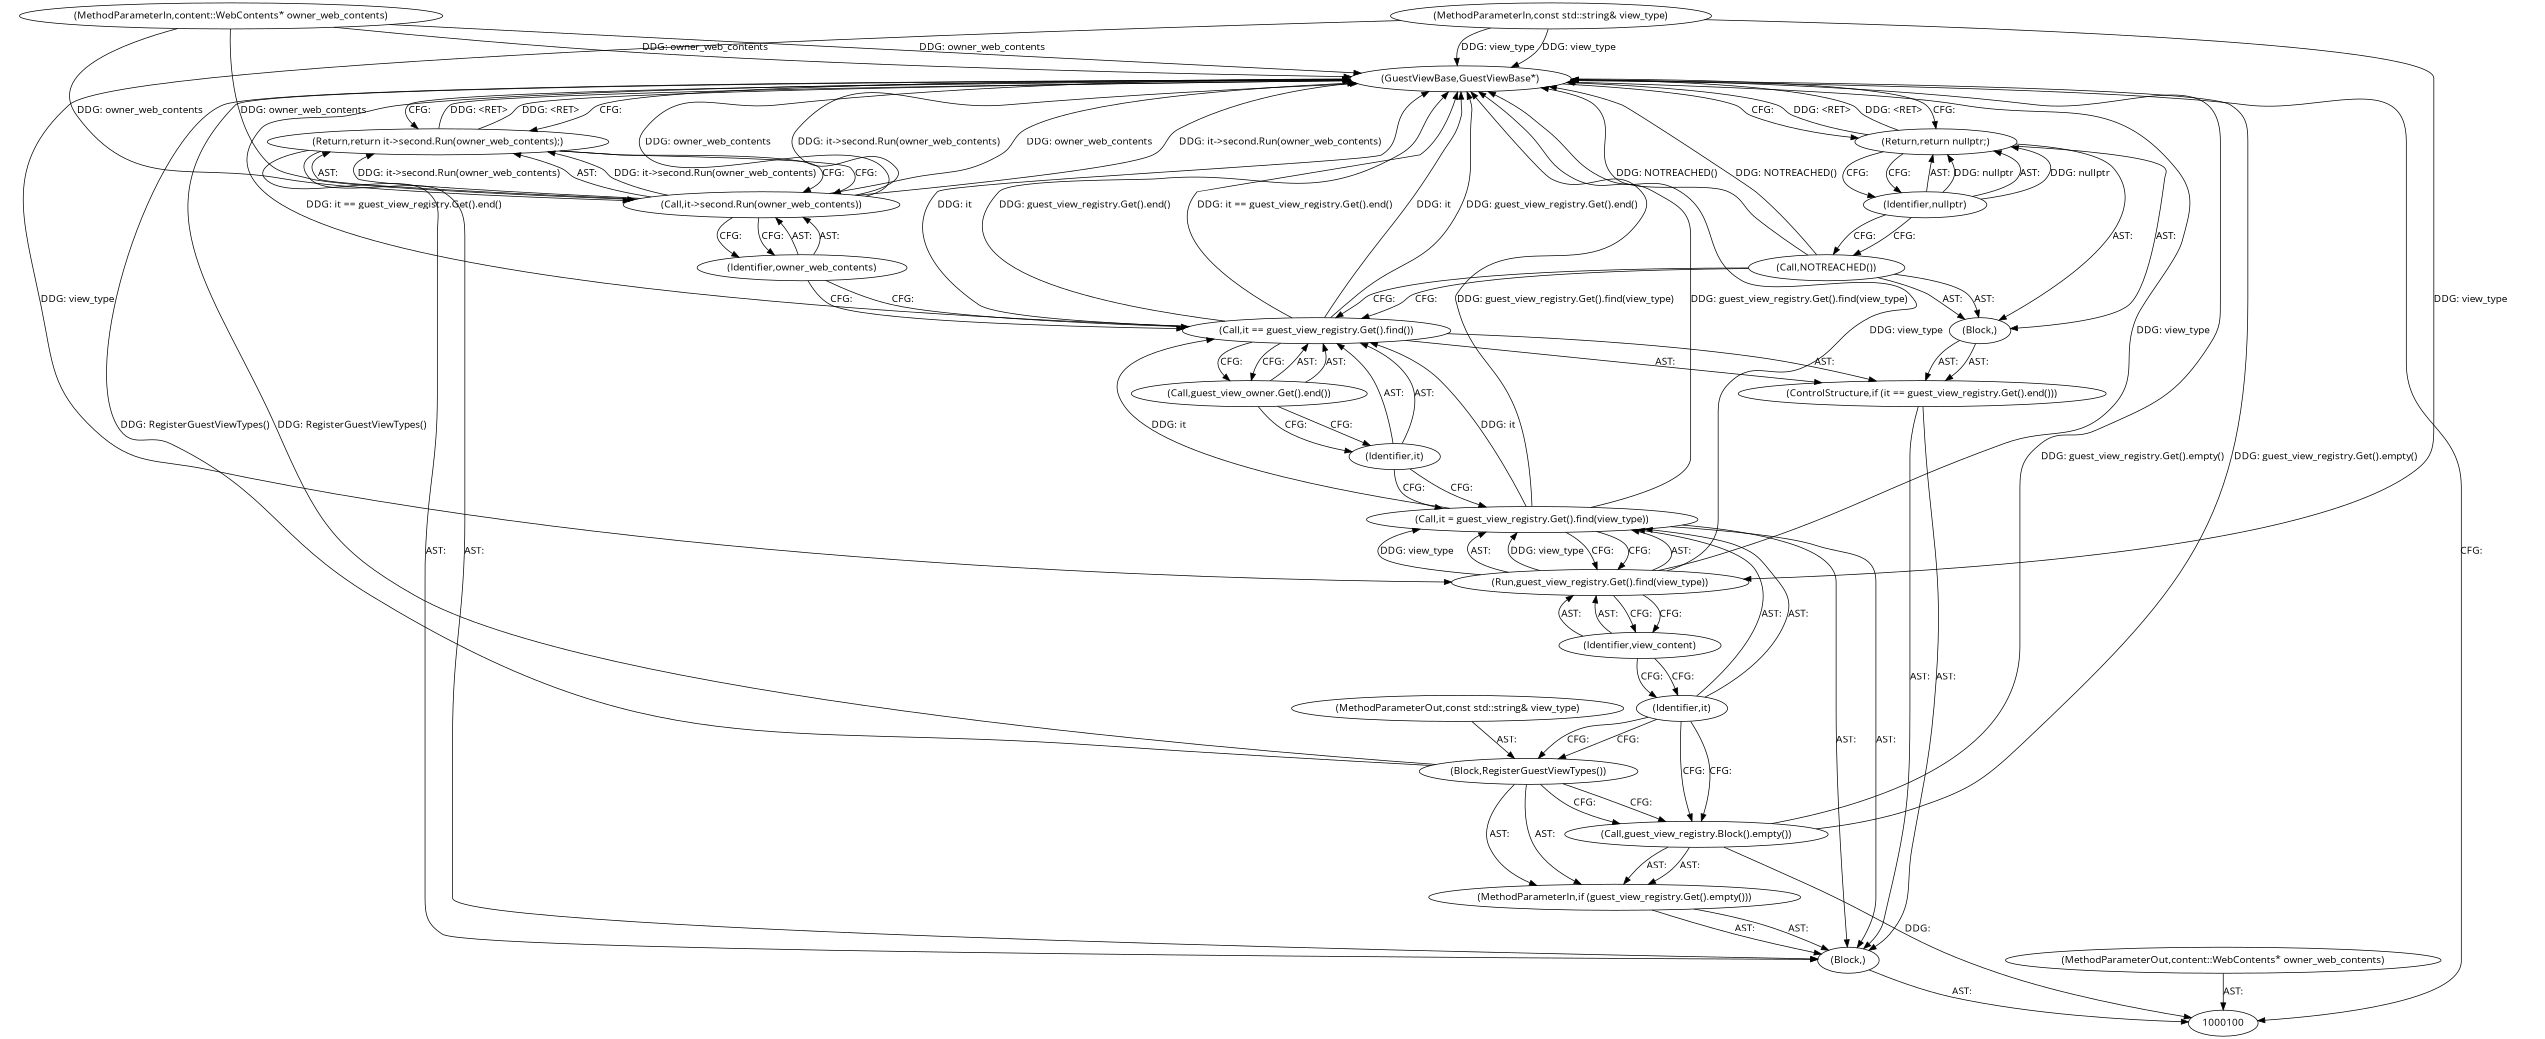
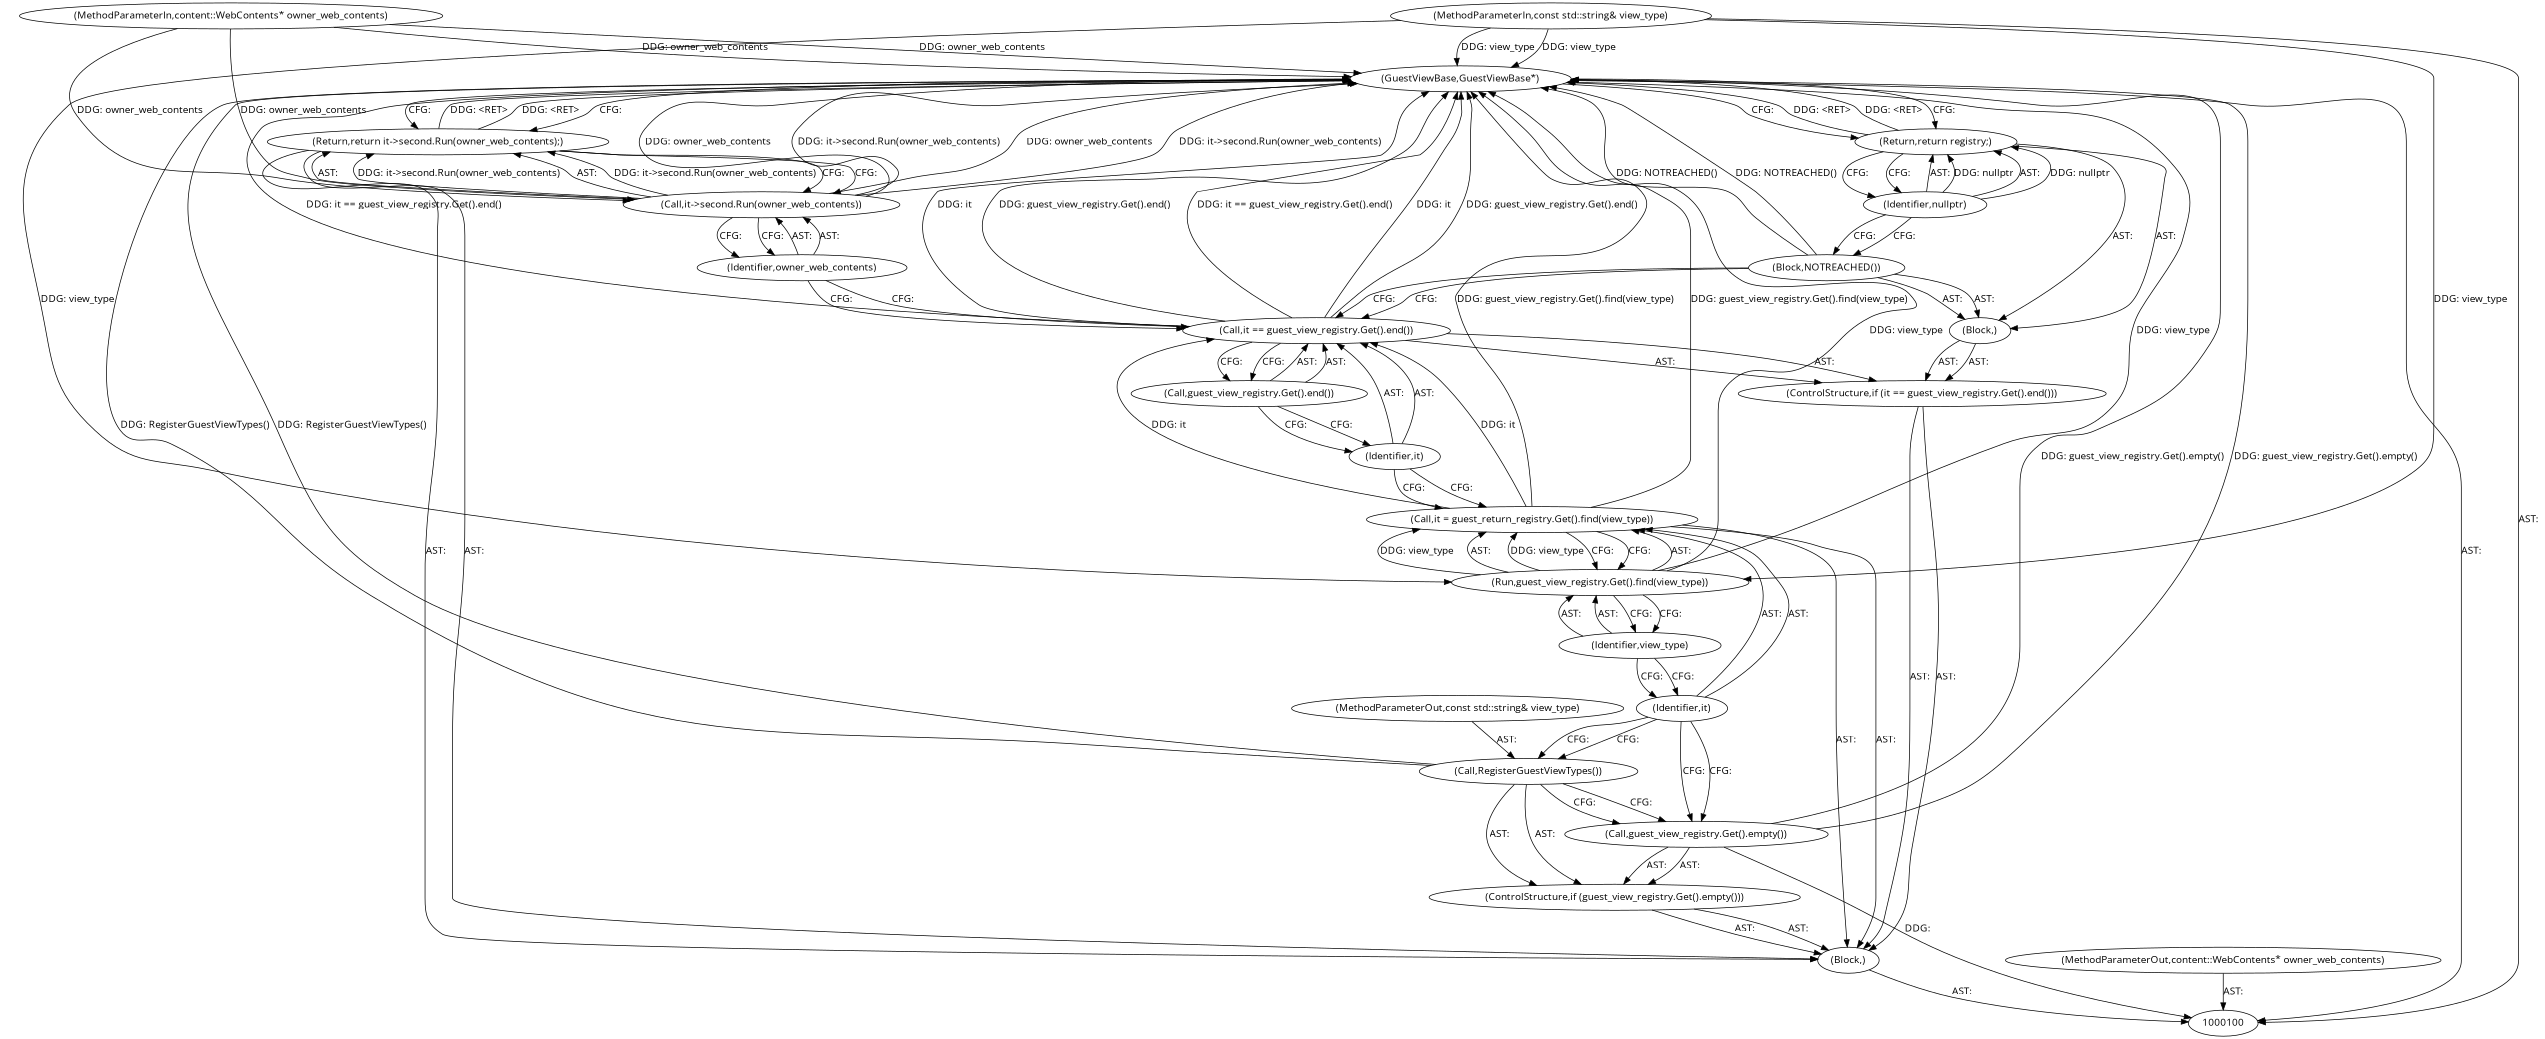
node "(Return,return nullptr;)": label "(Return,return nullptr;)" -> "(Return,return registry;)"
edge "(MethodParameterIn,const std::string& view_type)" -> "1000100": added, label "AST:"
node "(Call,NOTREACHED())": label "(Call,NOTREACHED())" -> "(Block,NOTREACHED())"
node "(Call,it == guest_view_registry.Get().find())": label "(Call,it == guest_view_registry.Get().find())" -> "(Call,it == guest_view_registry.Get().end())"
node "(Call,guest_view_owner.Get().end())": label "(Call,guest_view_owner.Get().end())" -> "(Call,guest_view_registry.Get().end())"
node "(Call,it = guest_view_registry.Get().find(view_type))": label "(Call,it = guest_view_registry.Get().find(view_type))" -> "(Call,it = guest_return_registry.Get().find(view_type))"
edge "(GuestViewBase,GuestViewBase*)" -> "1000100": label "CFG: " -> "AST: "
node "(Identifier,view_content)": label "(Identifier,view_content)" -> "(Identifier,view_type)"
node "(Block,RegisterGuestViewTypes())": label "(Block,RegisterGuestViewTypes())" -> "(Call,RegisterGuestViewTypes())"
node "(Call,guest_view_registry.Block().empty())": label "(Call,guest_view_registry.Block().empty())" -> "(Call,guest_view_registry.Get().empty())"
node "(MethodParameterIn,if (guest_view_registry.Get().empty()))": label "(MethodParameterIn,if (guest_view_registry.Get().empty()))" -> "(ControlStructure,if (guest_view_registry.Get().empty()))"
